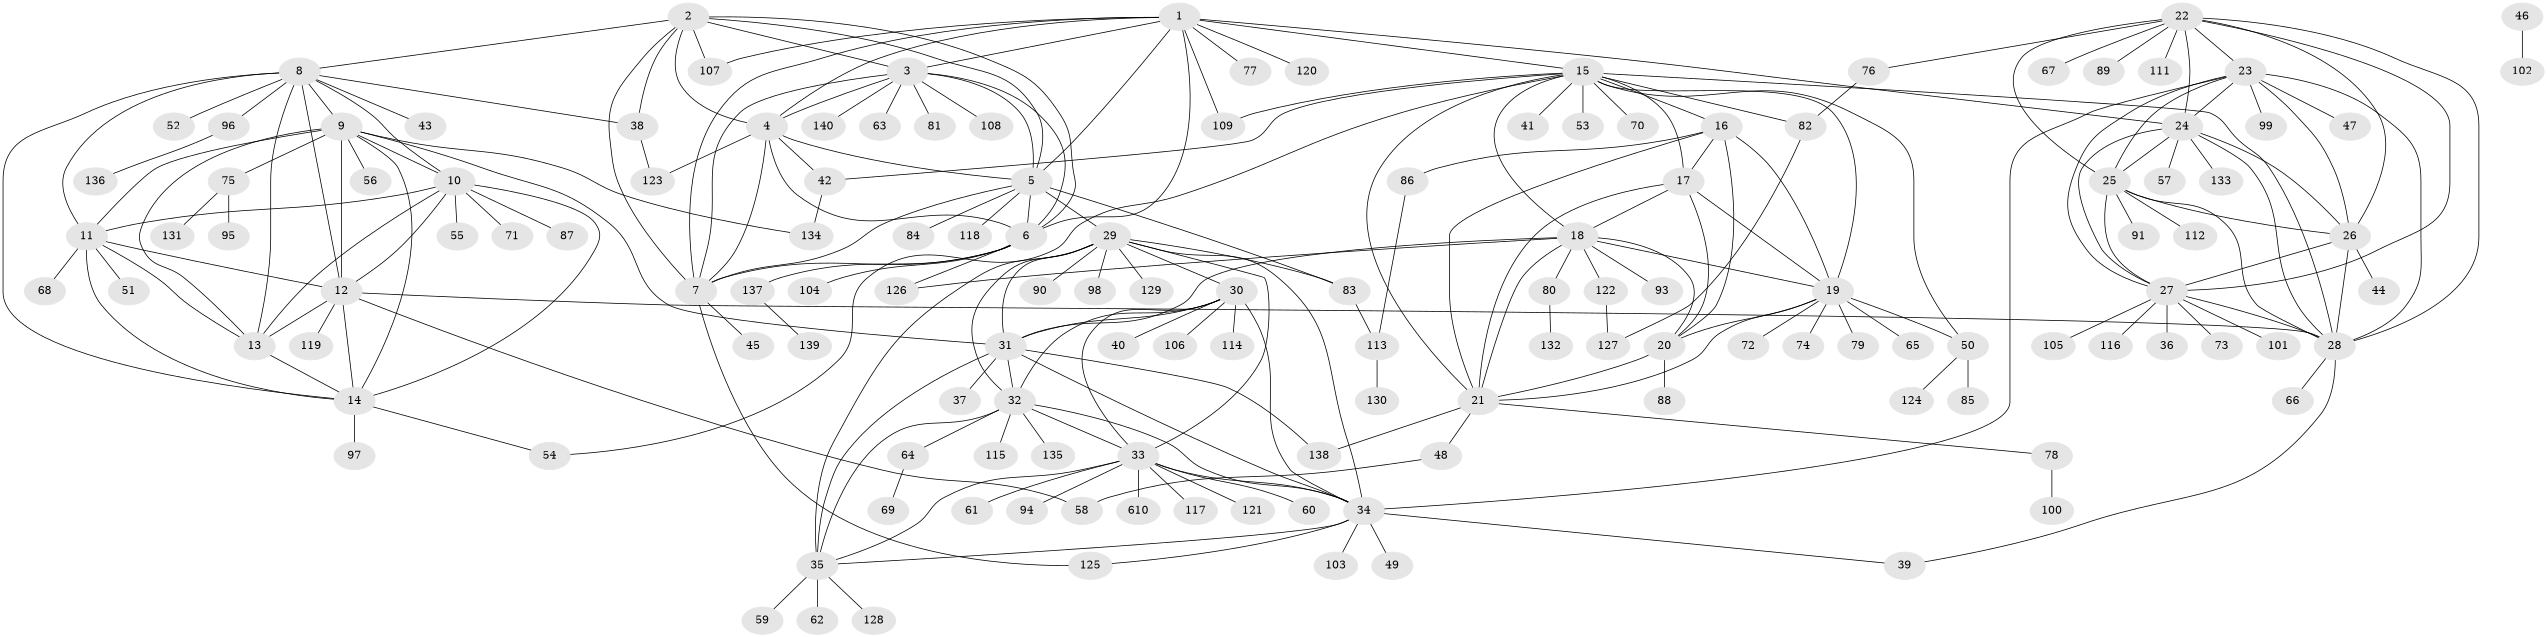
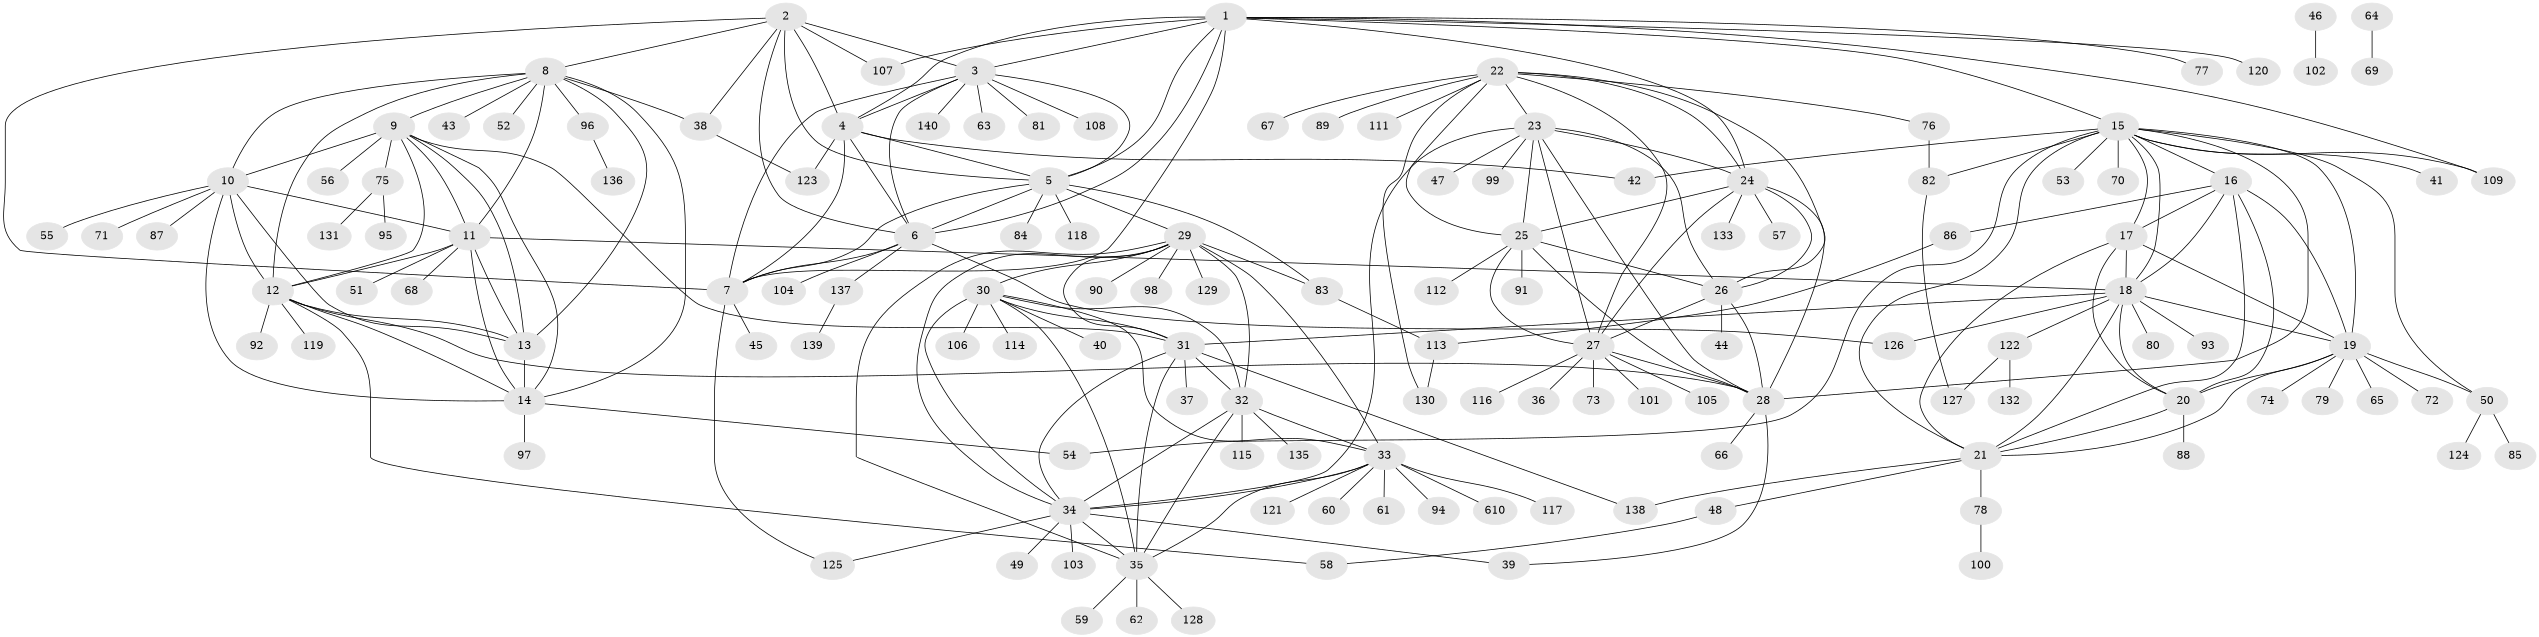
edge "22" -- "28": now "22" -- "130"
node "134": removed
edge "16" -- "18": added
edge "11" -- "18": added
edge "80" -- "132": now "122" -- "132"
node "92": added
edge "30" -- "35": added
edge "32" -- "64": removed
